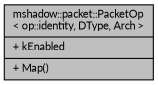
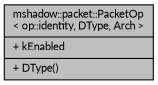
node "mshadow::packet::PacketOp": text "+ Map()" -> "+ DType()"
